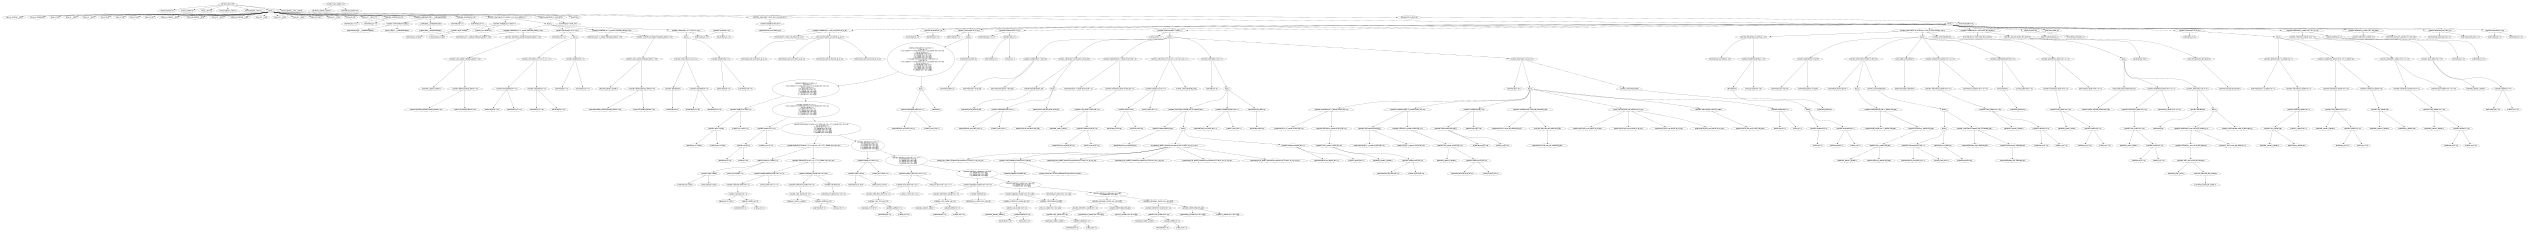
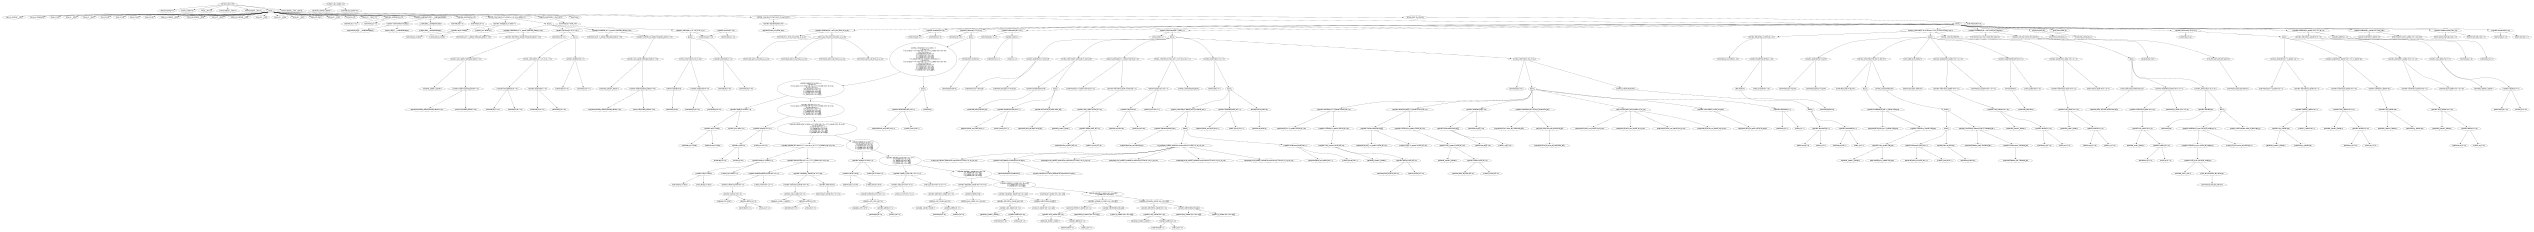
node "(IDENTIFIER,v7,v7 = 0)": added
